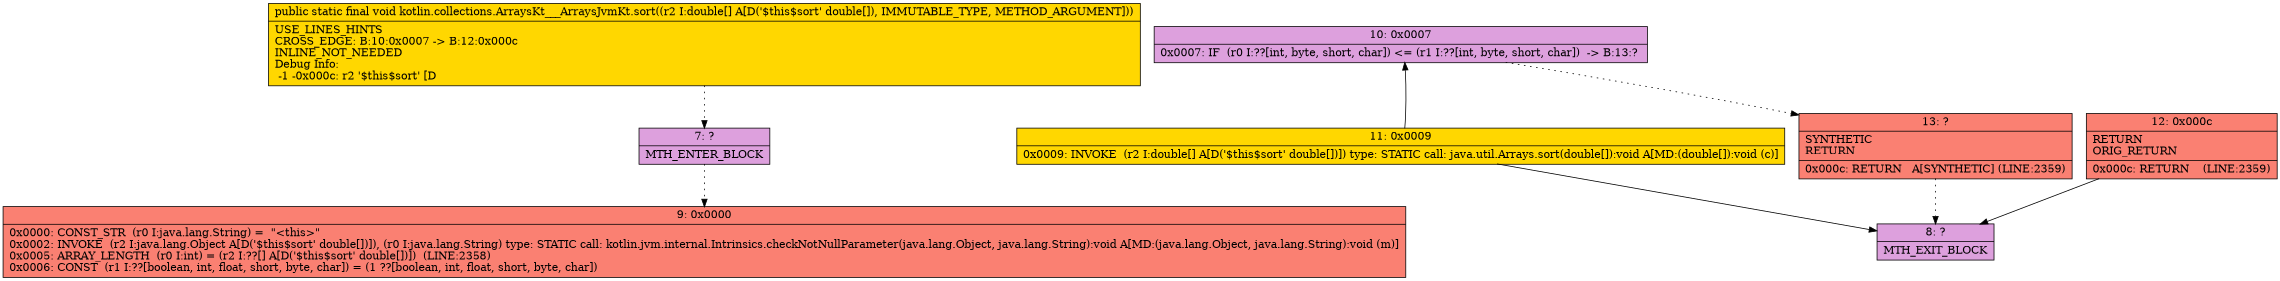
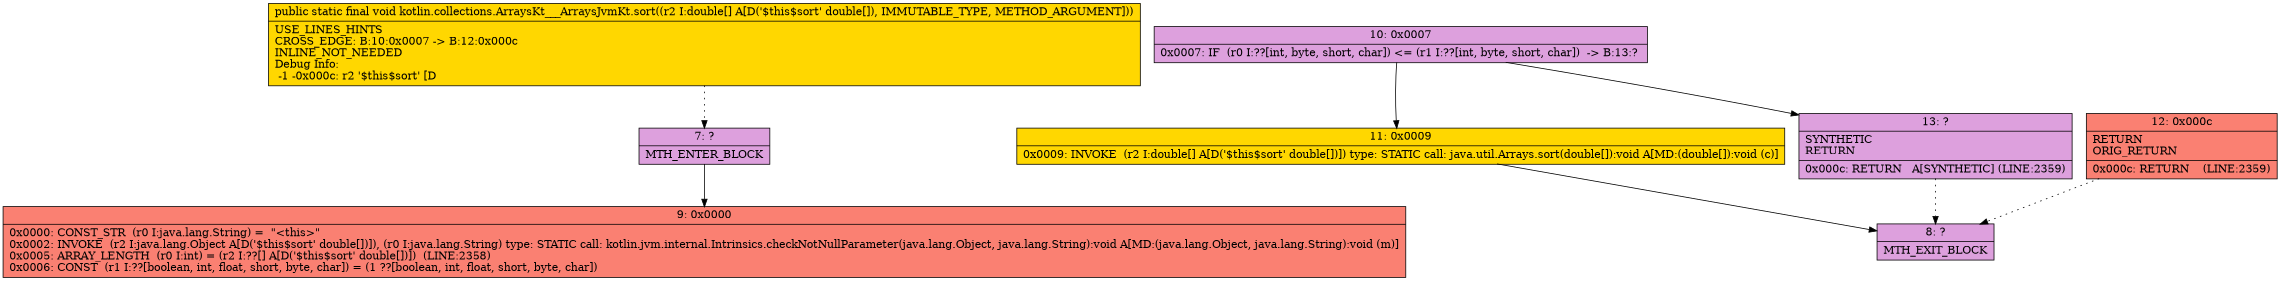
edge "10: 0x0007" -> "13: ?": style dotted -> solid
edge "11: 0x0009" -> "10: 0x0007": reversed
node "13: ?": fillcolor salmon -> plum
edge "7: ?" -> "9: 0x0000": style dotted -> solid
edge "12: 0x000c" -> "8: ?": style solid -> dotted
